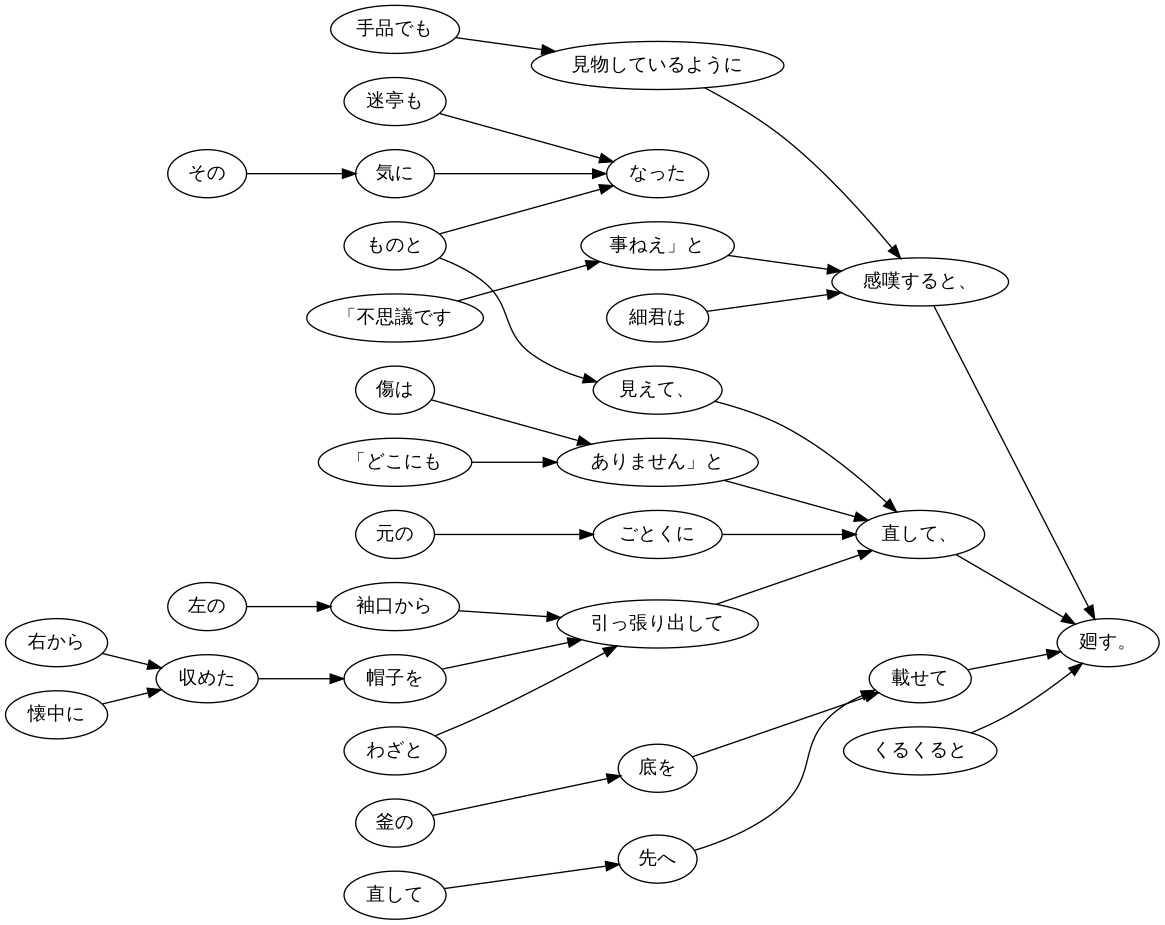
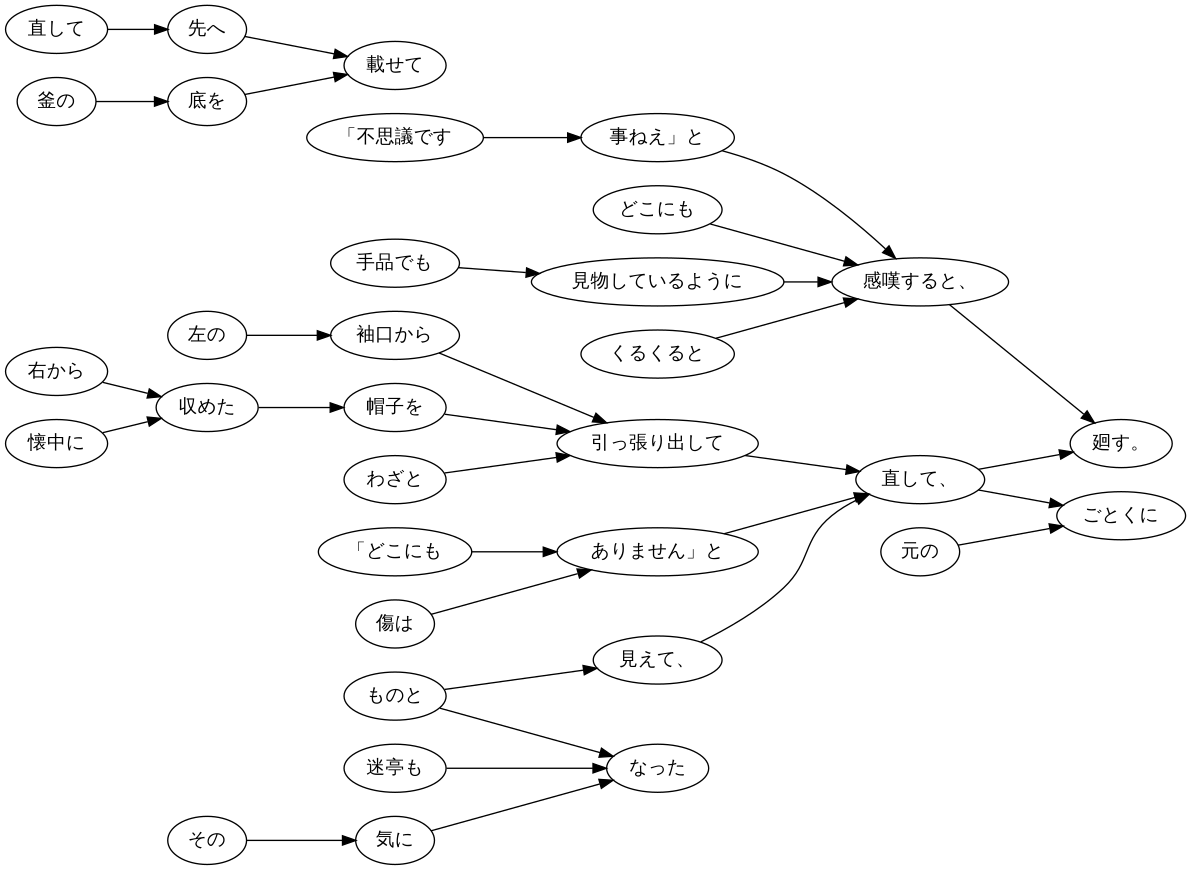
node "細君は": label "細君は" -> "どこにも"
edge "ごとくに" -> "直して、": reversed
edge "載せて" -> "廻す。": removed
edge "くるくると" -> "廻す。": now "くるくると" -> "感嘆すると、"
